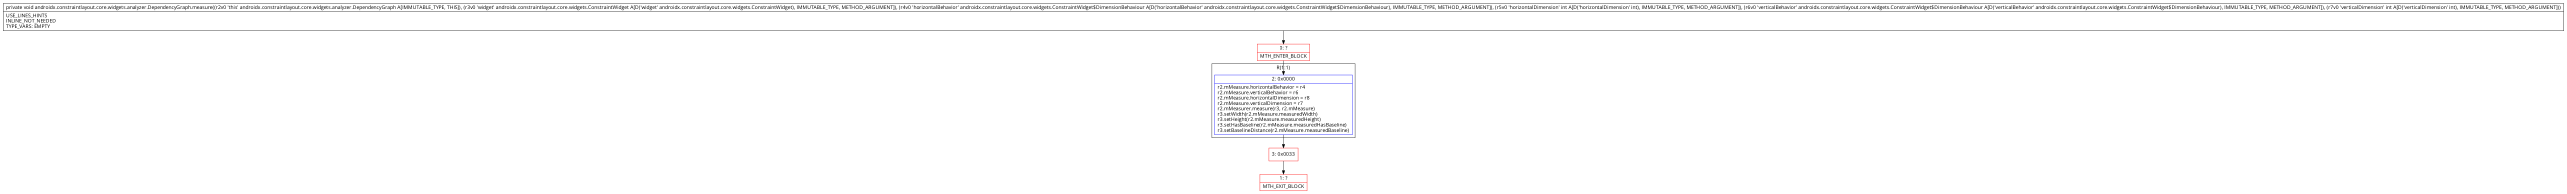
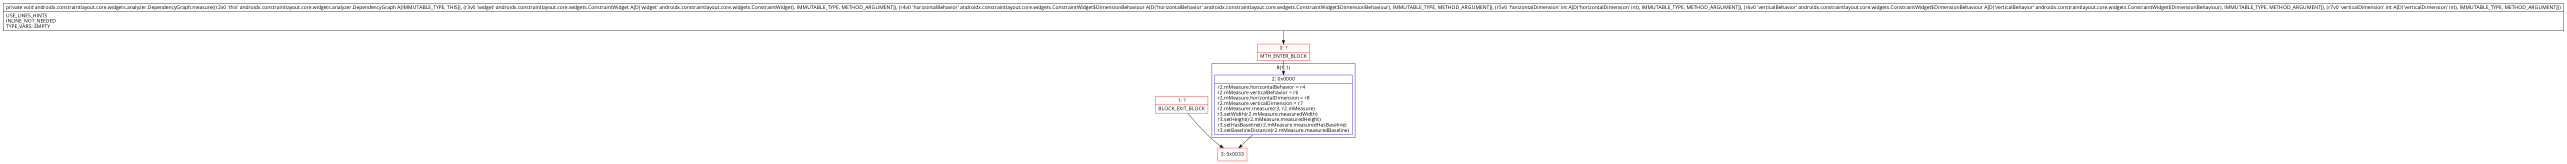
edge "3: 0x0033" -> "1: ?": reversed
node "1: ?": text "MTH_EXIT_BLOCK" -> "BLOCK_EXIT_BLOCK"
